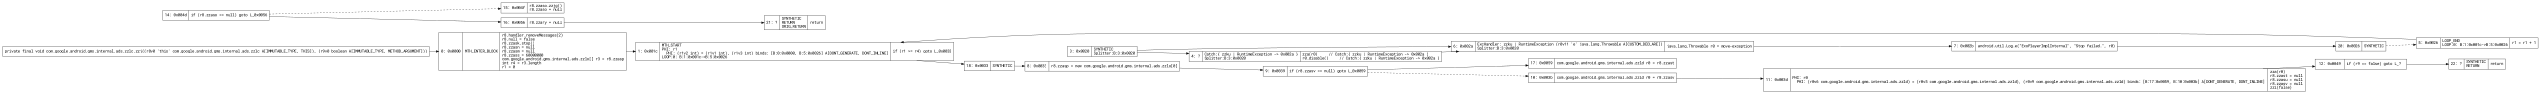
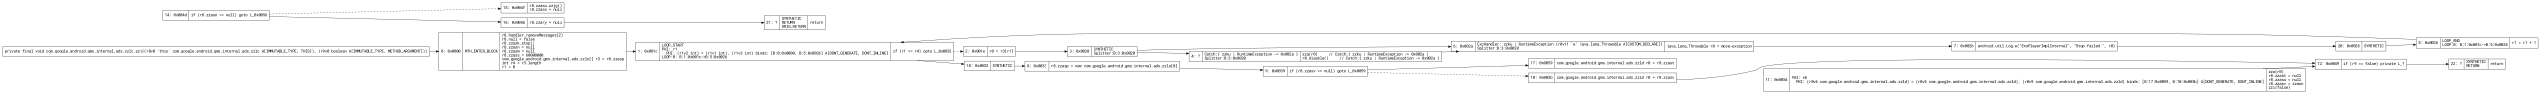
node "1: 0x001c": text "MTH_START" -> "LOOP_START"
edge "20: 0x0026" -> "5: 0x0026": style dashed -> solid
node "2: 0x001e": added
node "12: 0x0049": text "if (r9 == false) goto L_?" -> "if (r9 == false) private L_?"
edge "10: 0x003b" -> "11: 0x003d": now "10: 0x003b" -> "12: 0x0049"
node "11: 0x003d": text "r8.zzasv = null" -> "r8.zzasv = zzasn"
